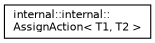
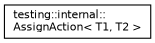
node "internal::internal:: AssignAction< T1, T2 >": label "internal::internal:: AssignAction< T1, T2 >" -> "testing::internal:: AssignAction< T1, T2 >"
